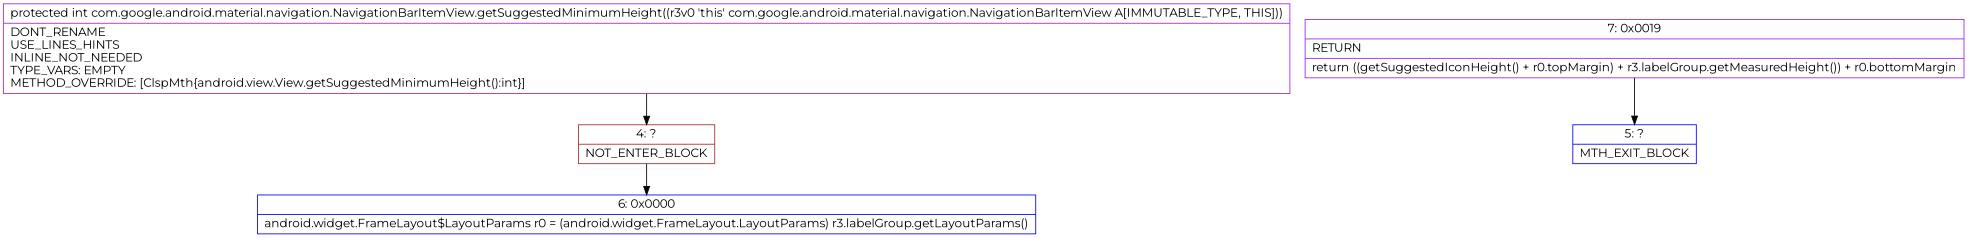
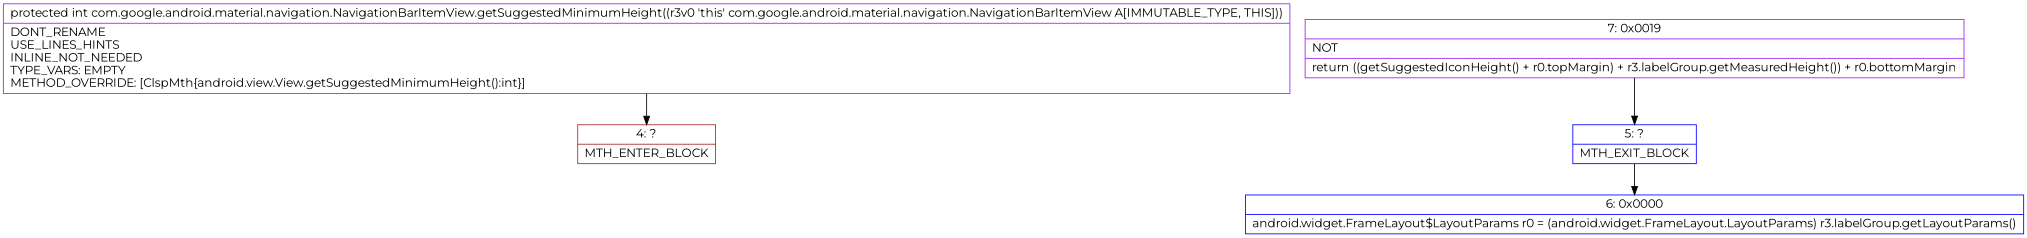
node "7: 0x0019": text "RETURN" -> "NOT"
node "4: ?": text "NOT_ENTER_BLOCK" -> "MTH_ENTER_BLOCK"
edge "4: ?" -> "6: 0x0000": now "5: ?" -> "6: 0x0000"
